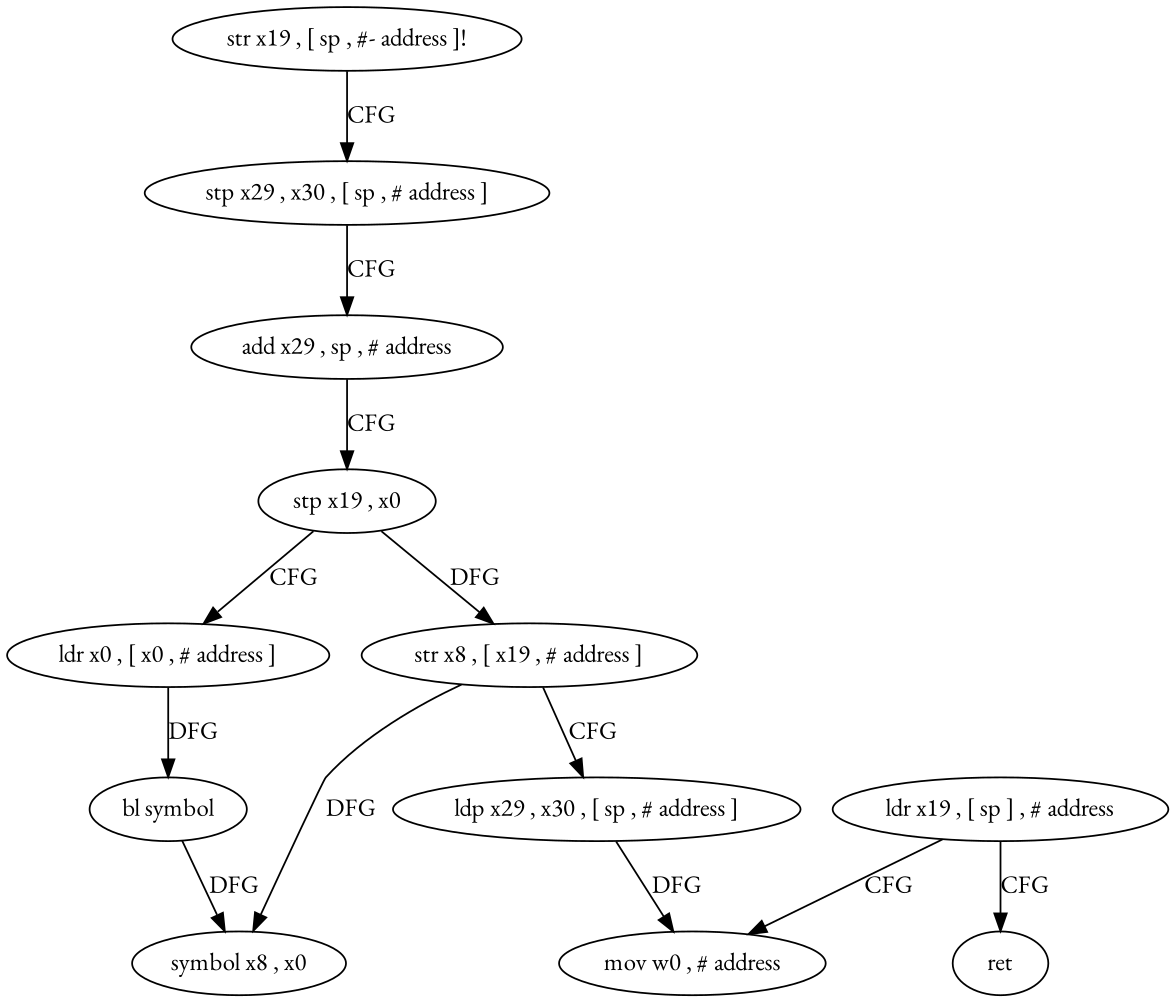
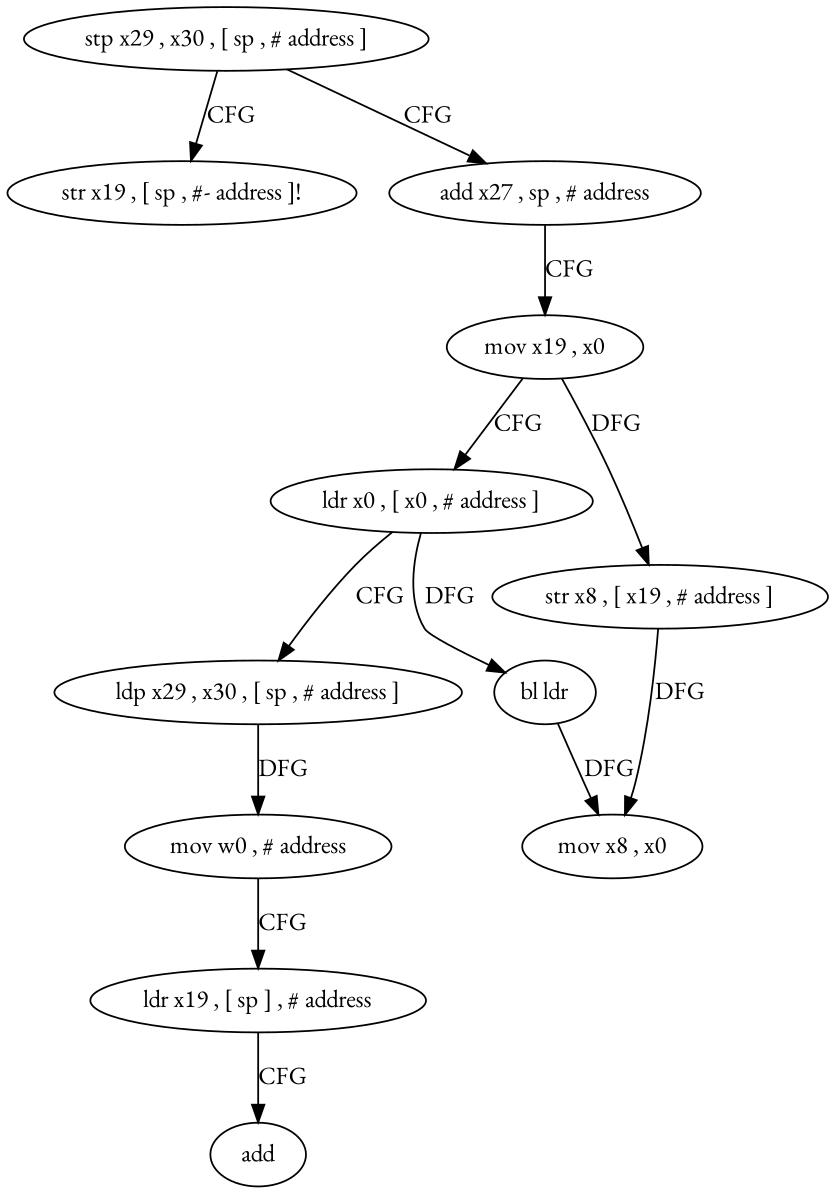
edge "str x19 , [ sp , #- address ]!" -> "stp x29 , x30 , [ sp , # address ]": reversed
node "add x29 , sp , # address": label "add x29 , sp , # address" -> "add x27 , sp , # address"
node "stp x19 , x0": label "stp x19 , x0" -> "mov x19 , x0"
edge "str x8 , [ x19 , # address ]" -> "ldp x29 , x30 , [ sp , # address ]": now "ldr x0 , [ x0 , # address ]" -> "ldp x29 , x30 , [ sp , # address ]"
node "bl symbol": label "bl symbol" -> "bl ldr"
edge "ldr x19 , [ sp ] , # address" -> "mov w0 , # address": reversed
node "symbol x8 , x0": label "symbol x8 , x0" -> "mov x8 , x0"
node "ret": label "ret" -> "add"
